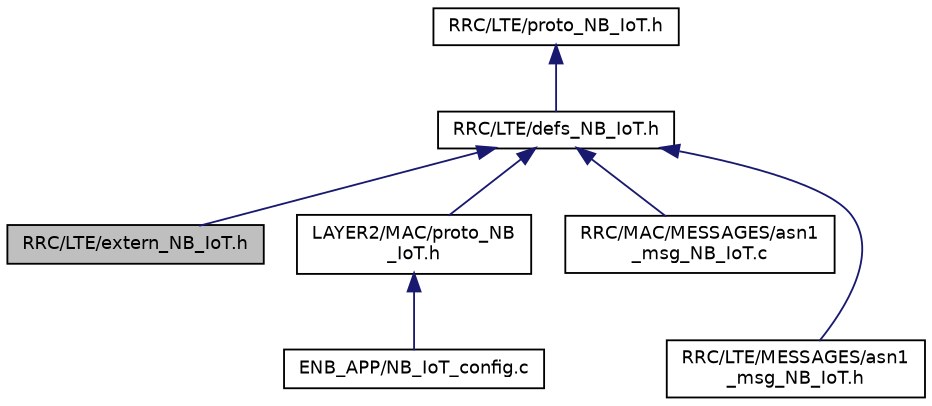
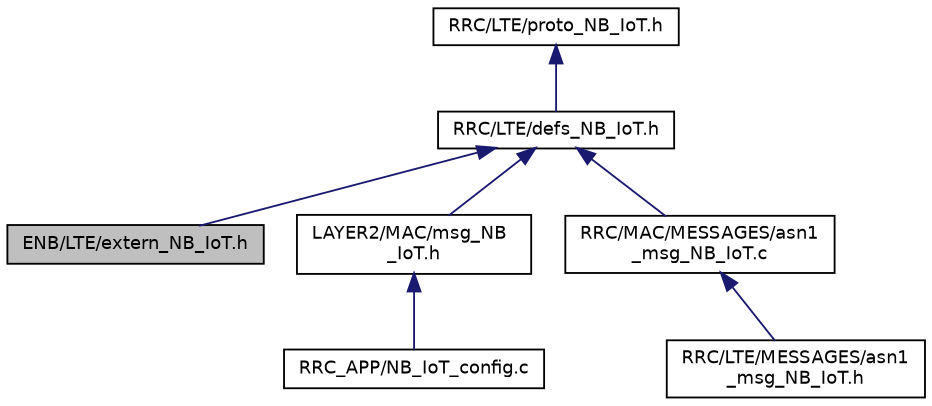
edge "RRC/LTE/MESSAGES/asn1 _msg_NB_IoT.h" -> "RRC/LTE/defs_NB_IoT.h": now "RRC/LTE/MESSAGES/asn1 _msg_NB_IoT.h" -> "RRC/MAC/MESSAGES/asn1 _msg_NB_IoT.c"
node "RRC/LTE/extern_NB_IoT.h": label "RRC/LTE/extern_NB_IoT.h" -> "ENB/LTE/extern_NB_IoT.h"
node "LAYER2/MAC/proto_NB _IoT.h": label "LAYER2/MAC/proto_NB _IoT.h" -> "LAYER2/MAC/msg_NB _IoT.h"
node "ENB_APP/NB_IoT_config.c": label "ENB_APP/NB_IoT_config.c" -> "RRC_APP/NB_IoT_config.c"
